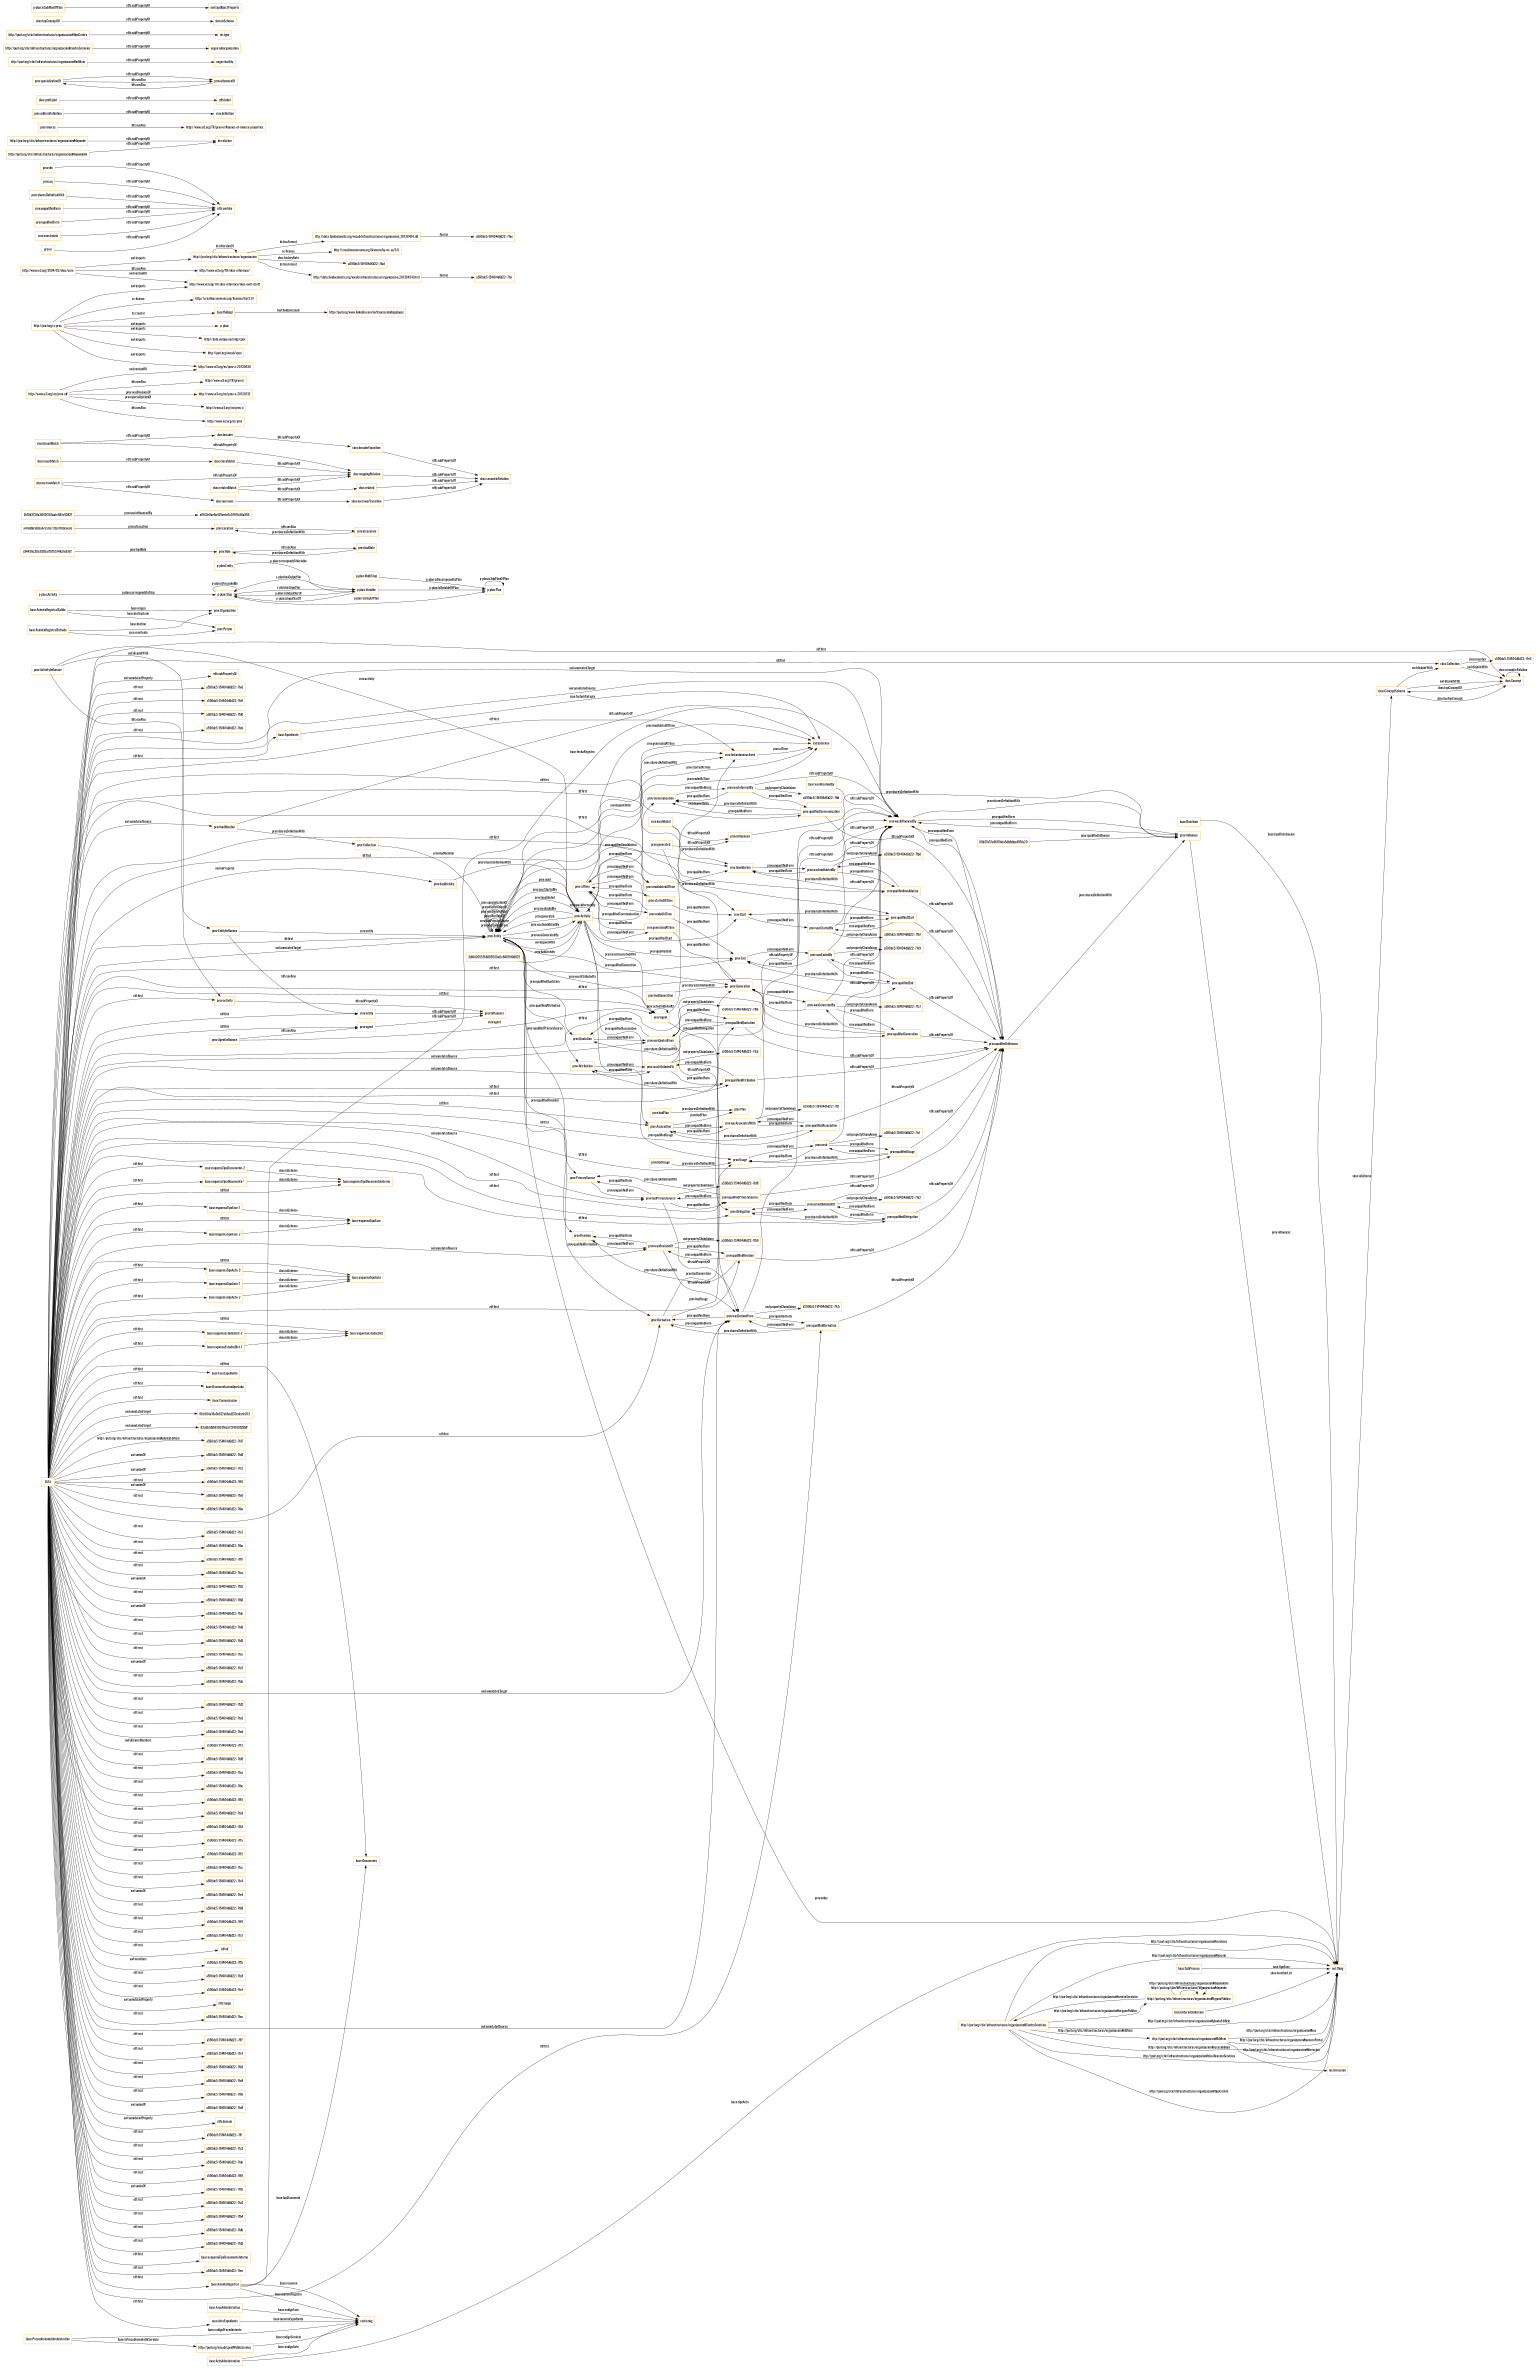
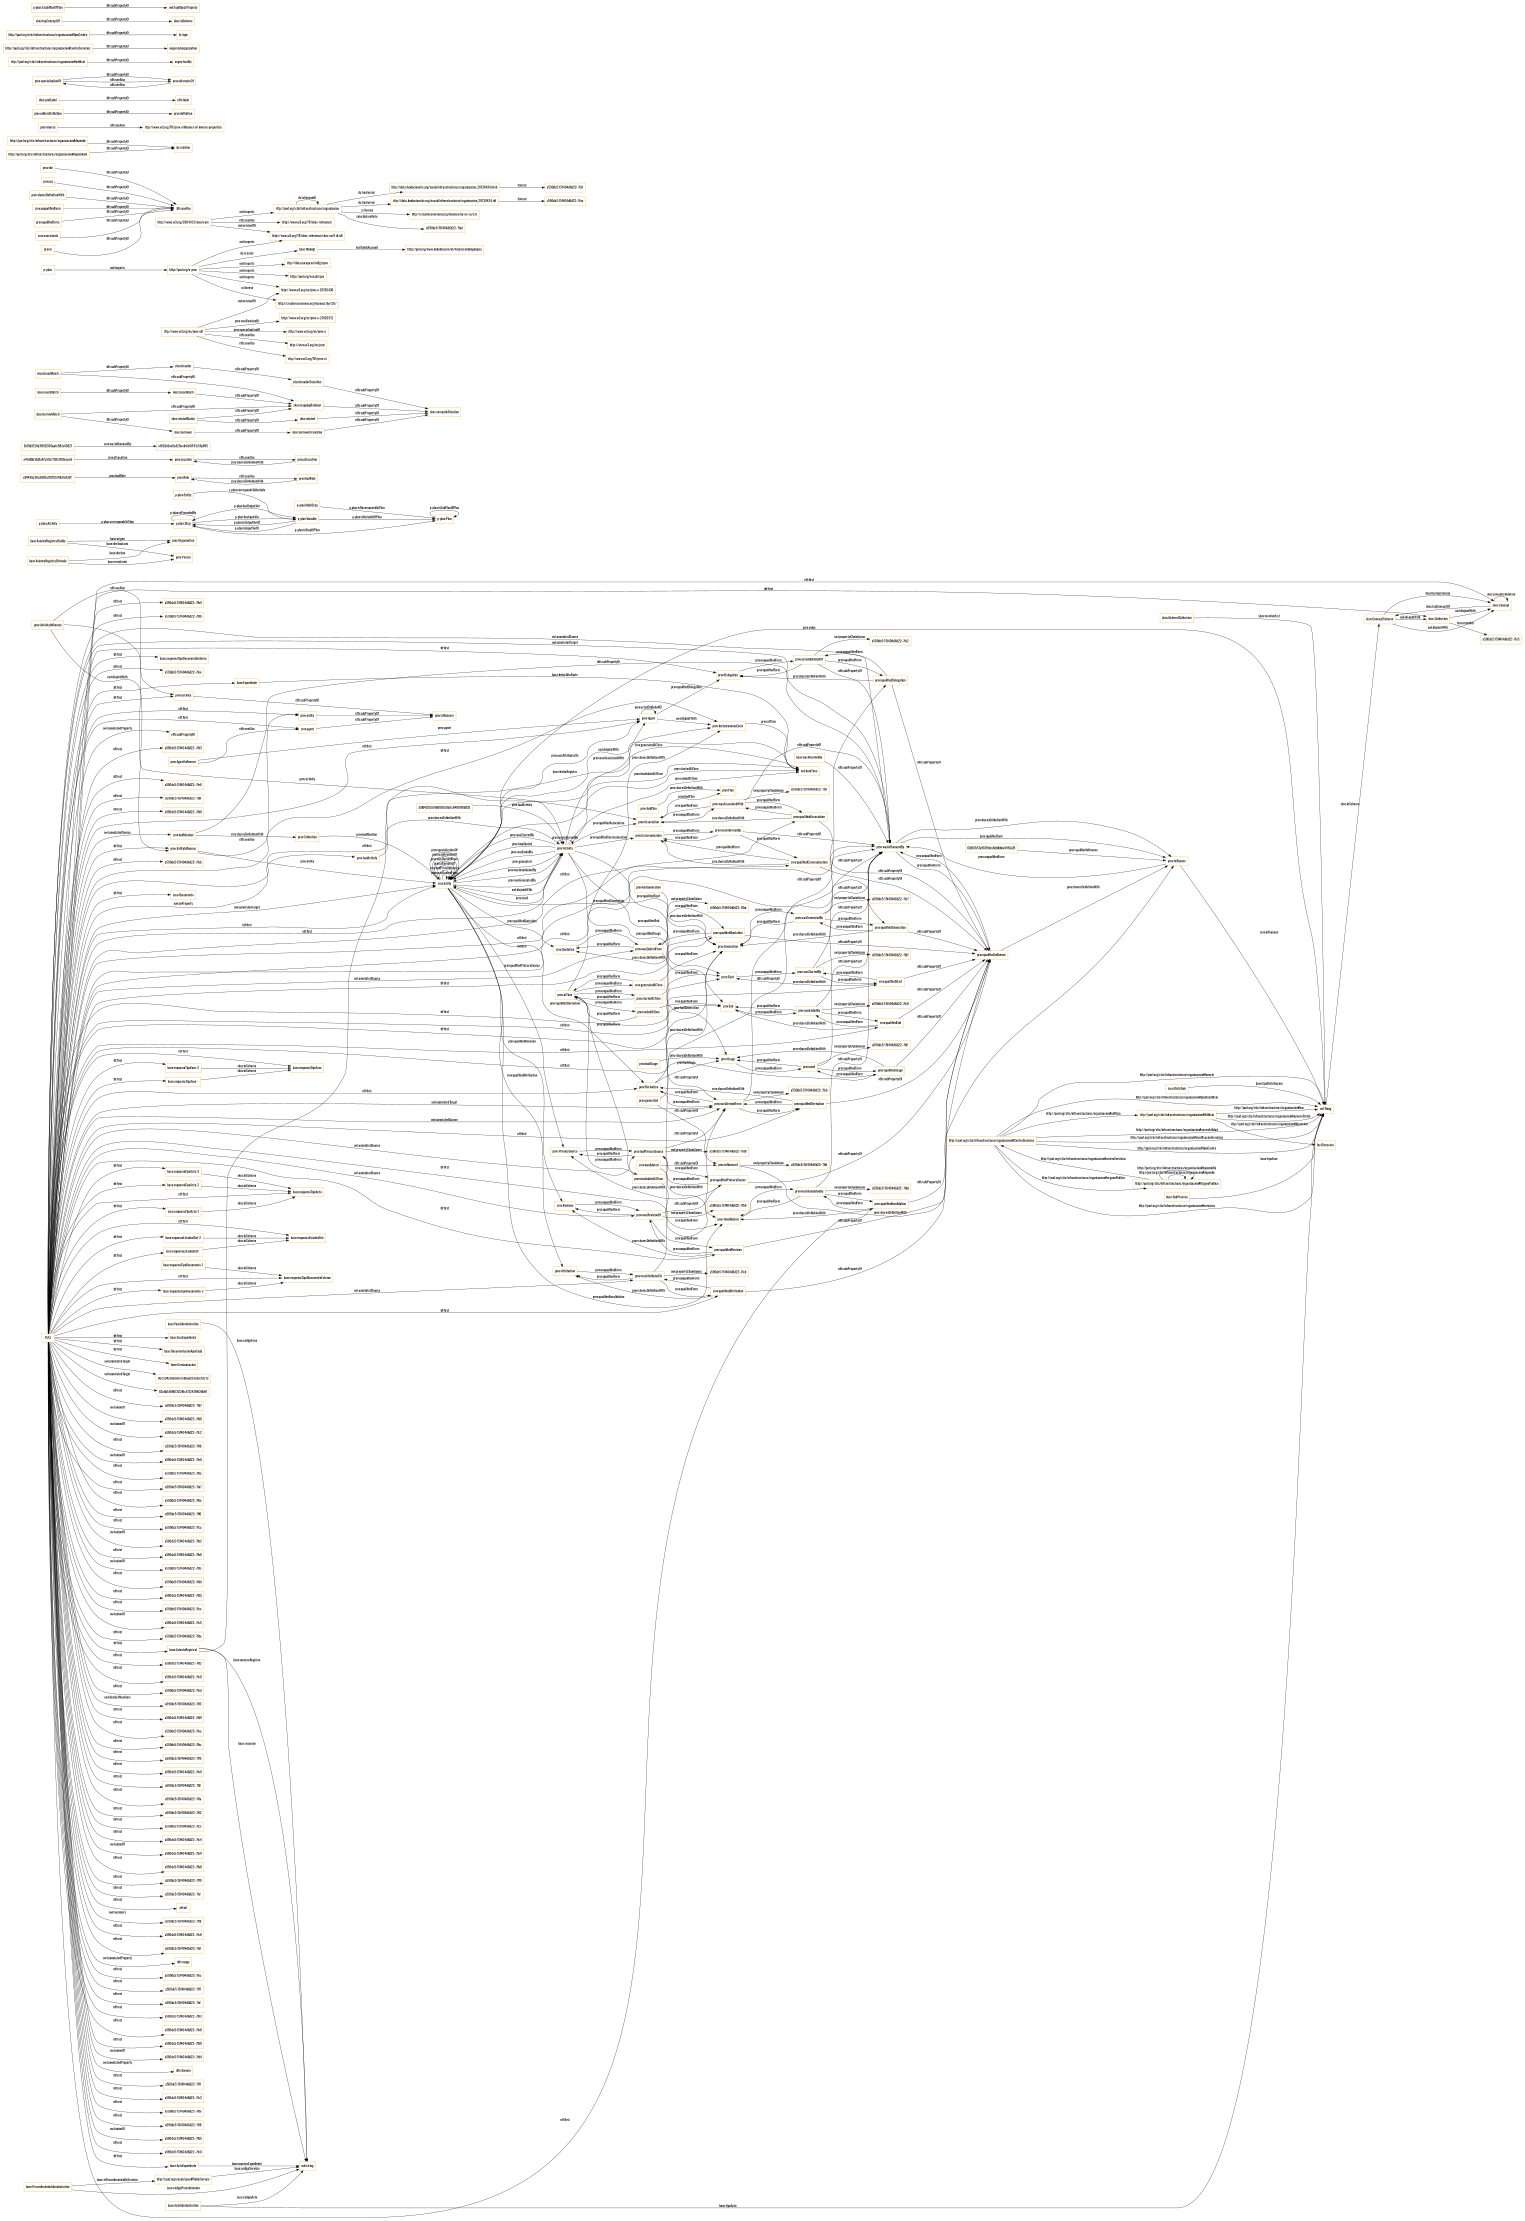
edge "http://purl.org/a-proc" -> "p-plan:": reversed
edge "prov:wasInformedBy" -> "a590dc5:15f404d6d22:-7fbf": now "prov:influenced" -> "a590dc5:15f404d6d22:-7fbf"
edge "NULL" -> "base:esquemaTipoDocumento-1": now "NULL" -> "prov:EntityInfluence"
edge "NULL" -> "a590dc5:15f404d6d22:-7fd7": label "http://purl.org/ctic/infraestructuras/organizacion#plantaEdificio" -> "rdf:rest"
edge "base:AsientoRegistral" -> "base:Documento": removed, label "base:hasDocument"
